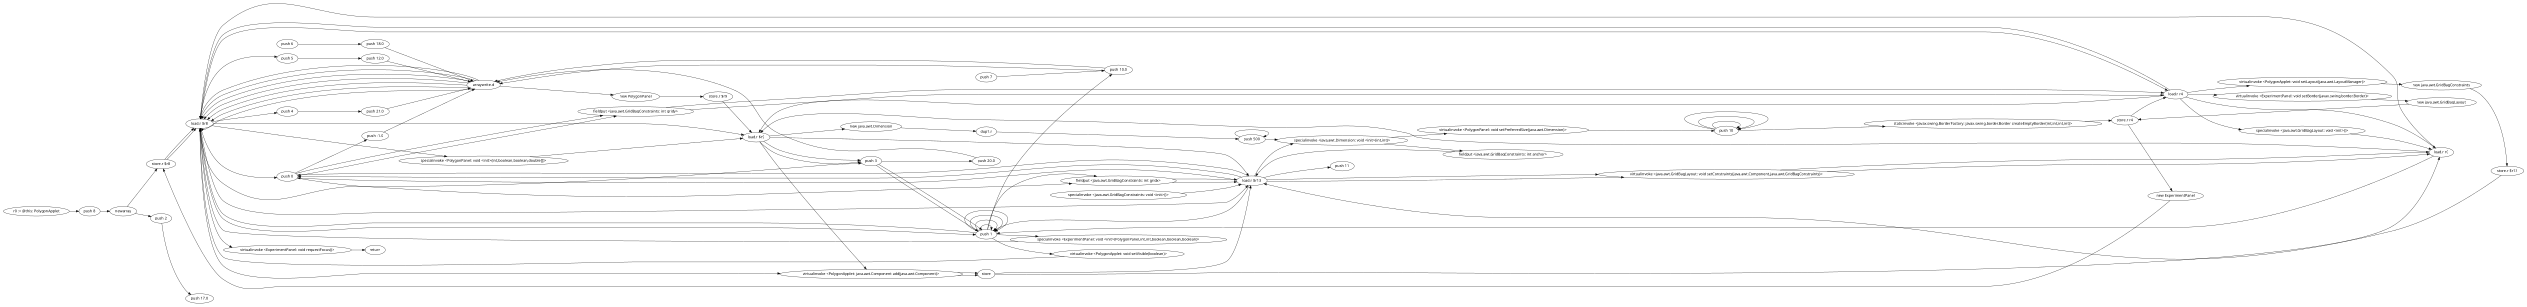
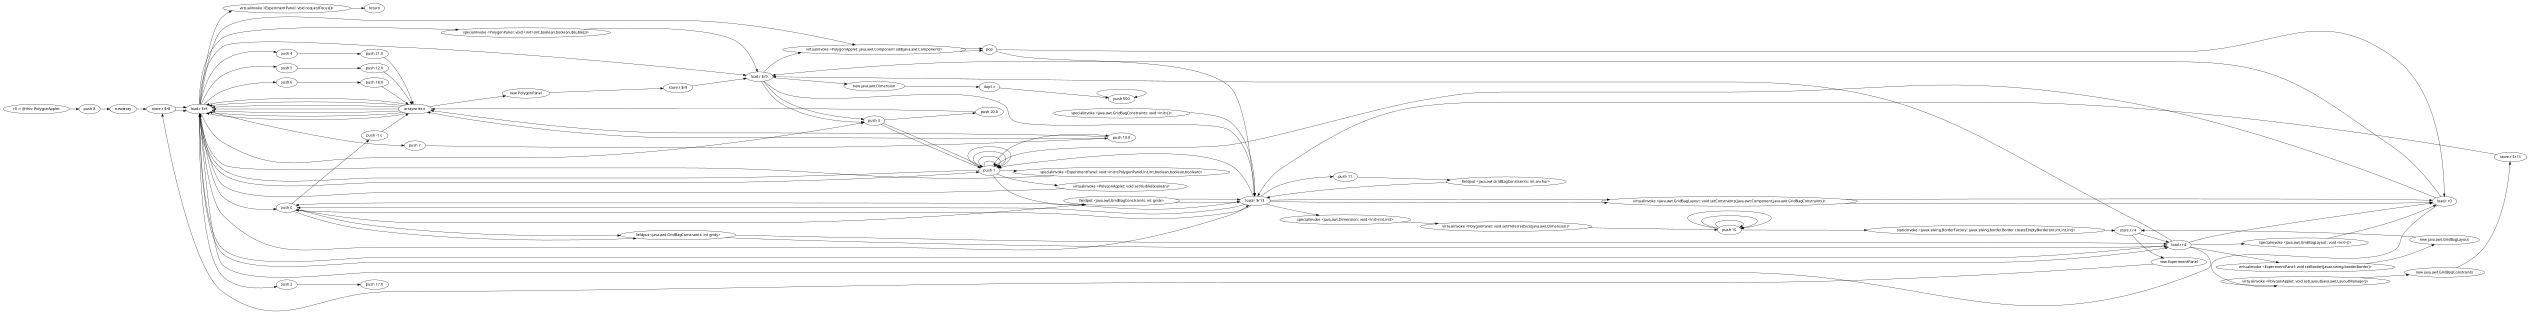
edge "load.r $r8" -> "push 6": added
edge "load.r $r8" -> "push 7": added
edge "push 500" -> "specialinvoke <java.awt.Dimension: void <init>(int,int)>": removed
edge "specialinvoke <java.awt.Dimension: void <init>(int,int)>" -> "fieldput <java.awt.GridBagConstraints: int anchor>": now "push 11" -> "fieldput <java.awt.GridBagConstraints: int anchor>"
edge "newarray" -> "push 2": now "load.r $r8" -> "push 2"
node "store": label "store" -> "pop"
